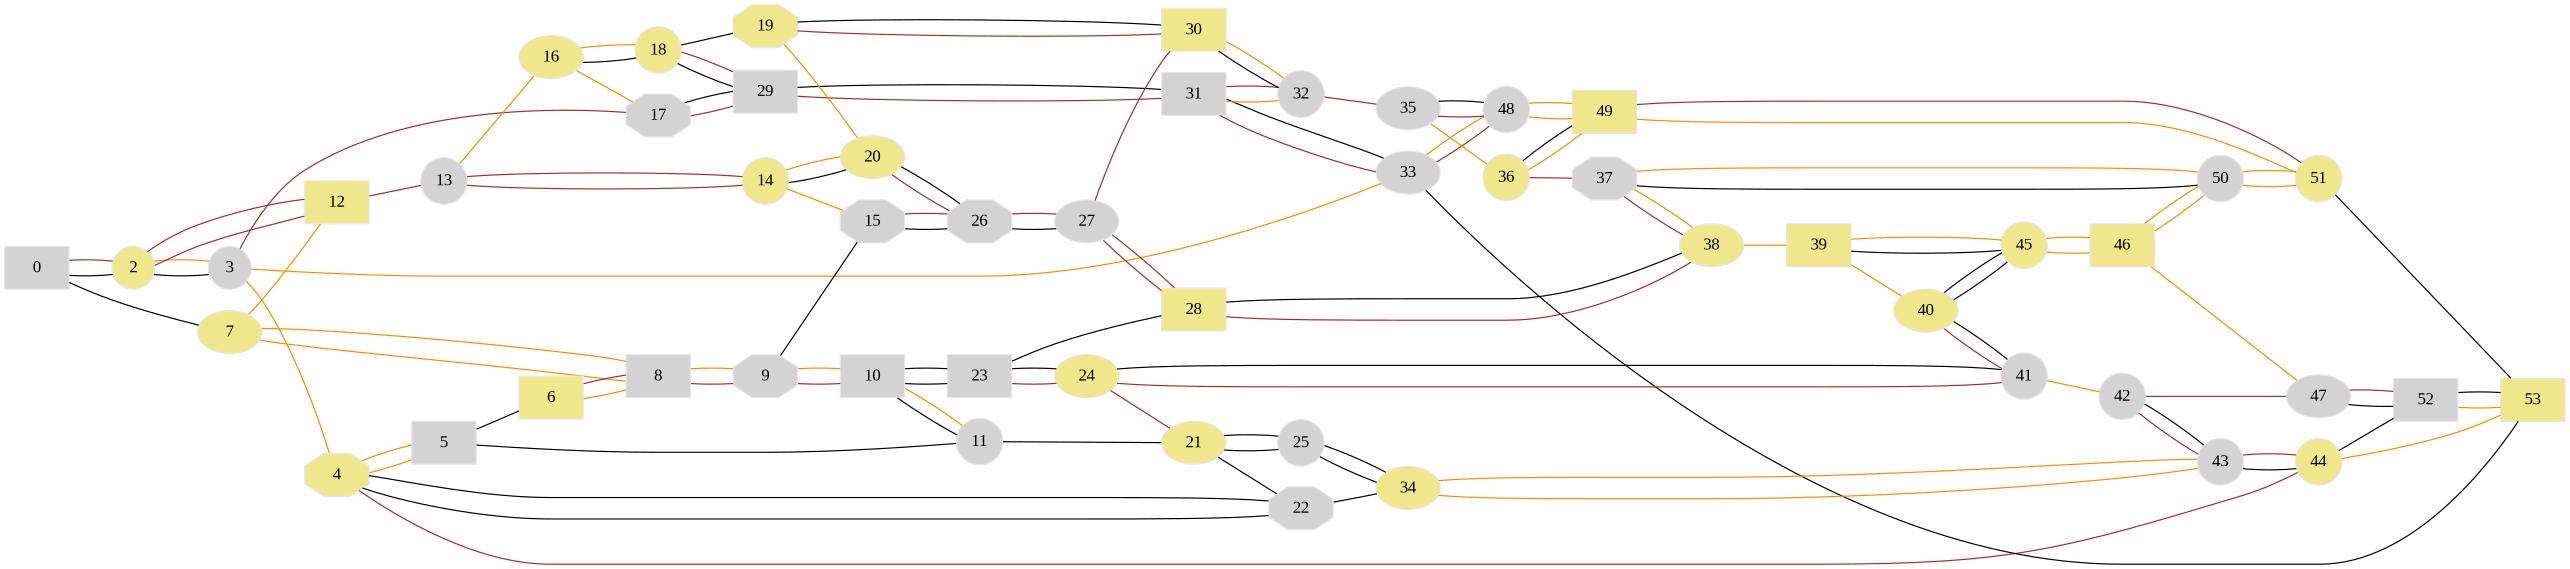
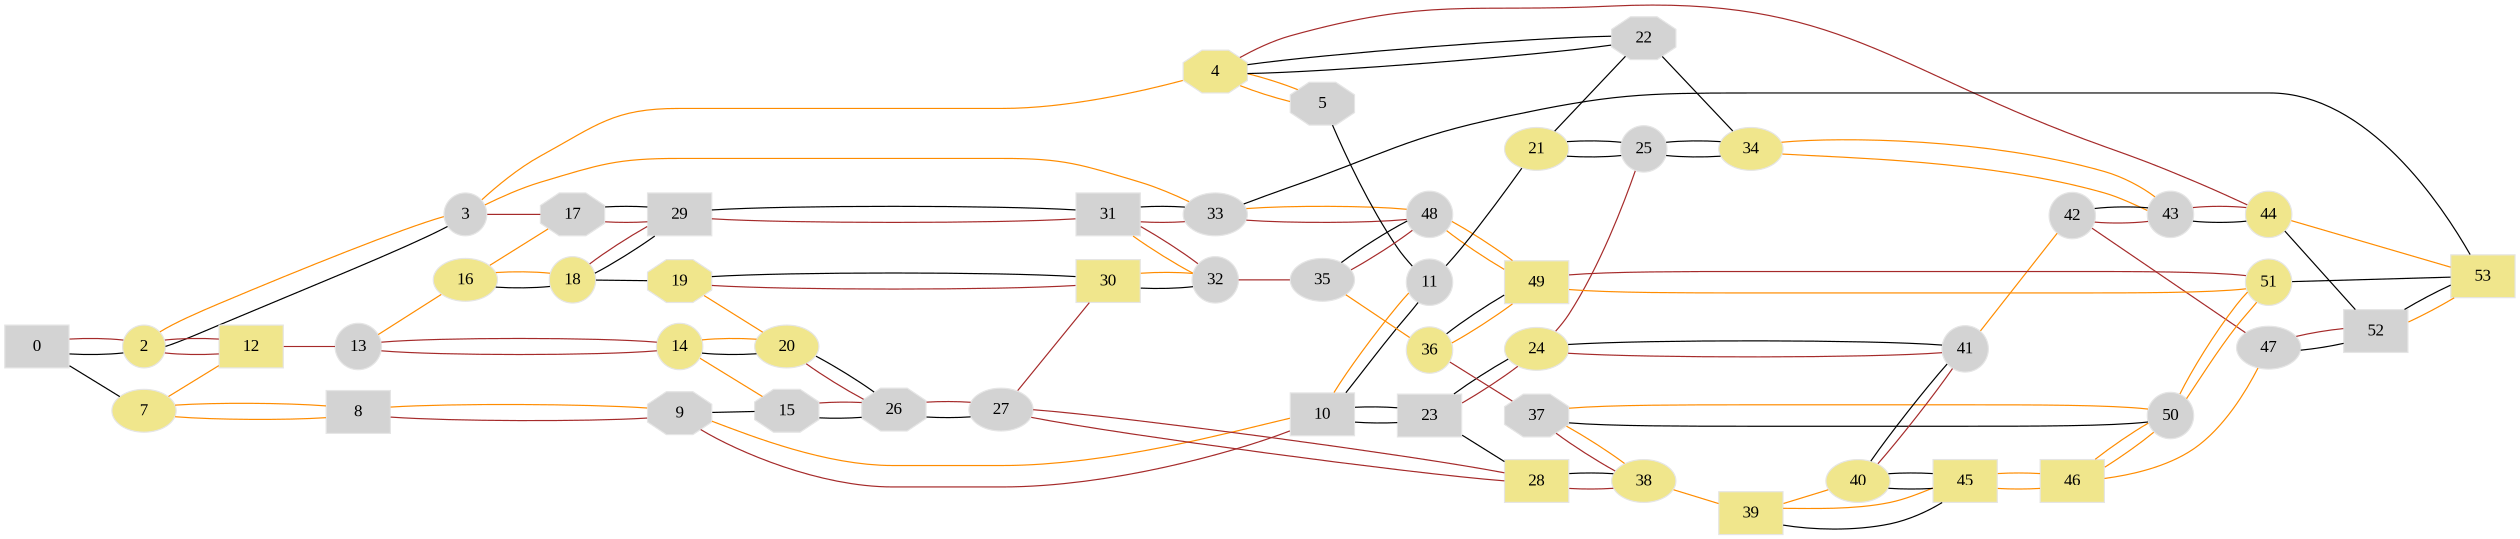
node "45": shape circle -> box
node "6": removed
edge "24" -- "21": now "24" -- "25"
node "5": shape box -> octagon
